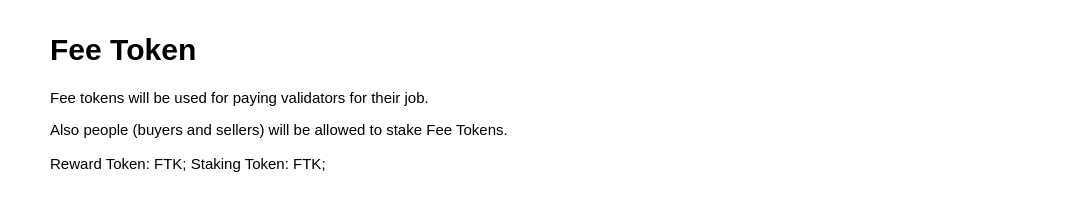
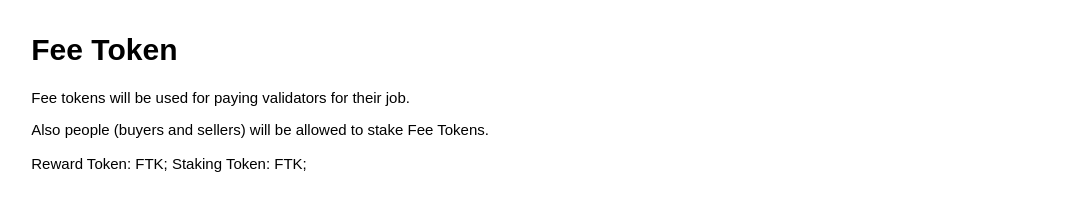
node "Fee TokenFee tokens will be used for paying validators for their job. Also people (buyers and sellers) will be allowed to stake Fee Tokens. Reward Token: FTK; Staking Token: FTK;": moved (557, 101) -> (538, 101)
